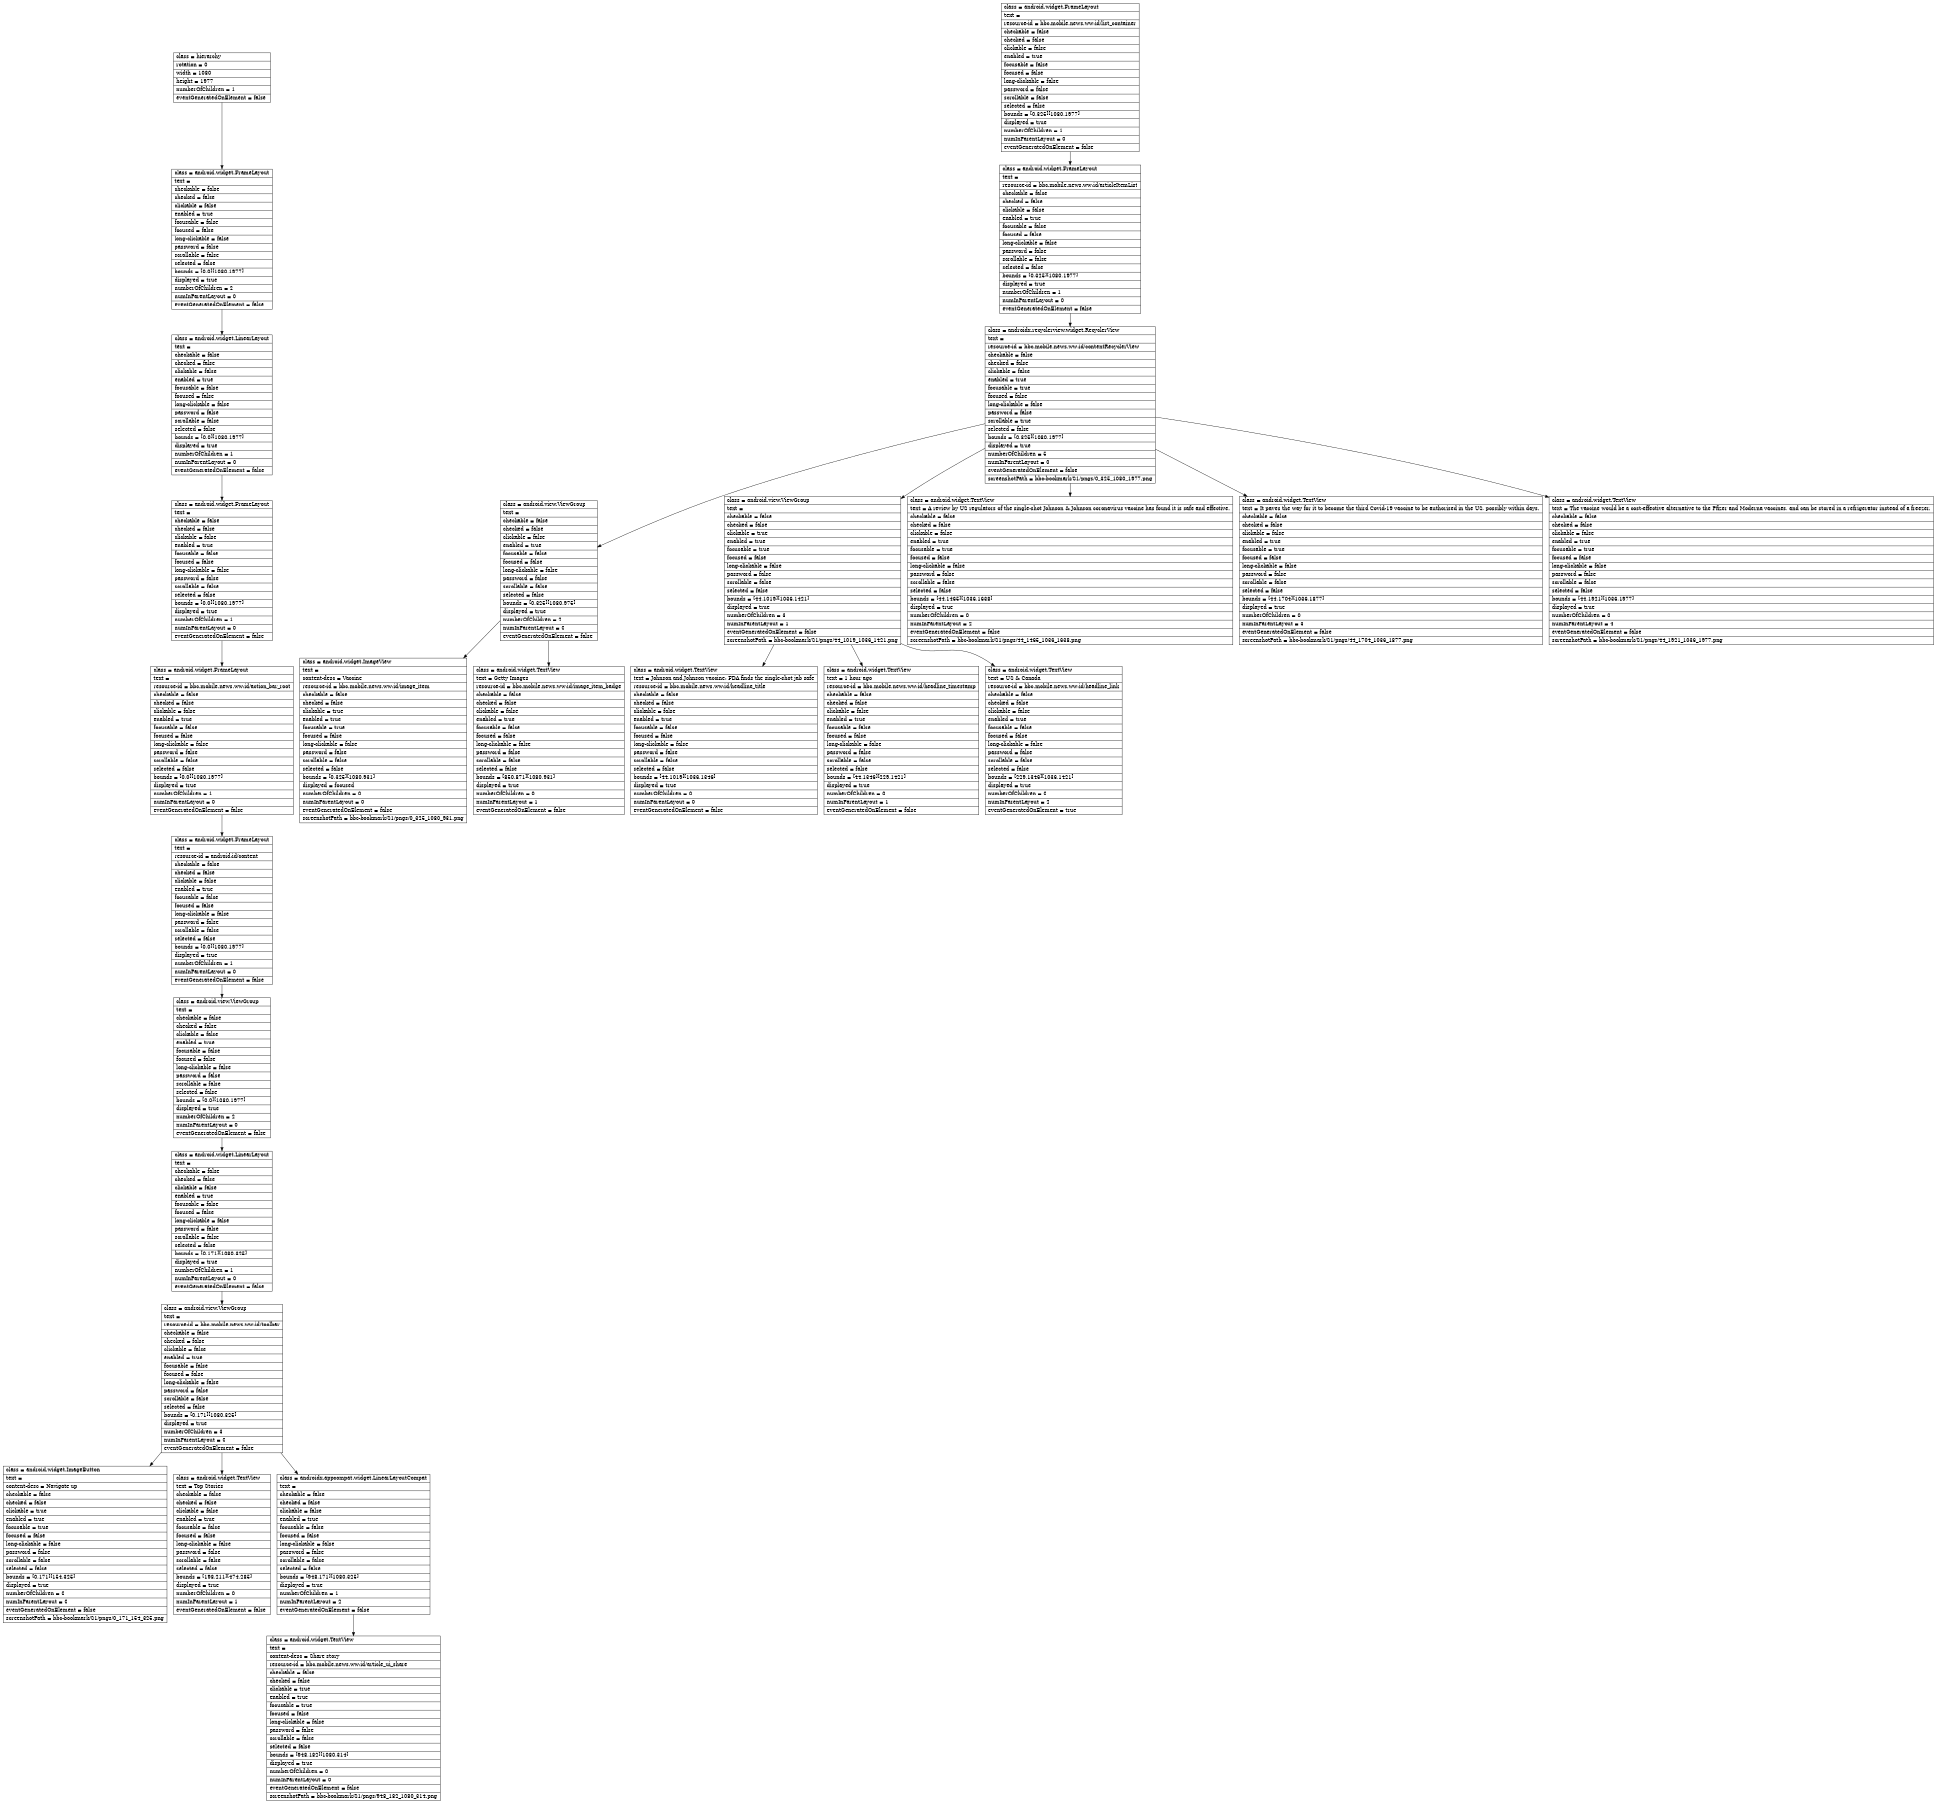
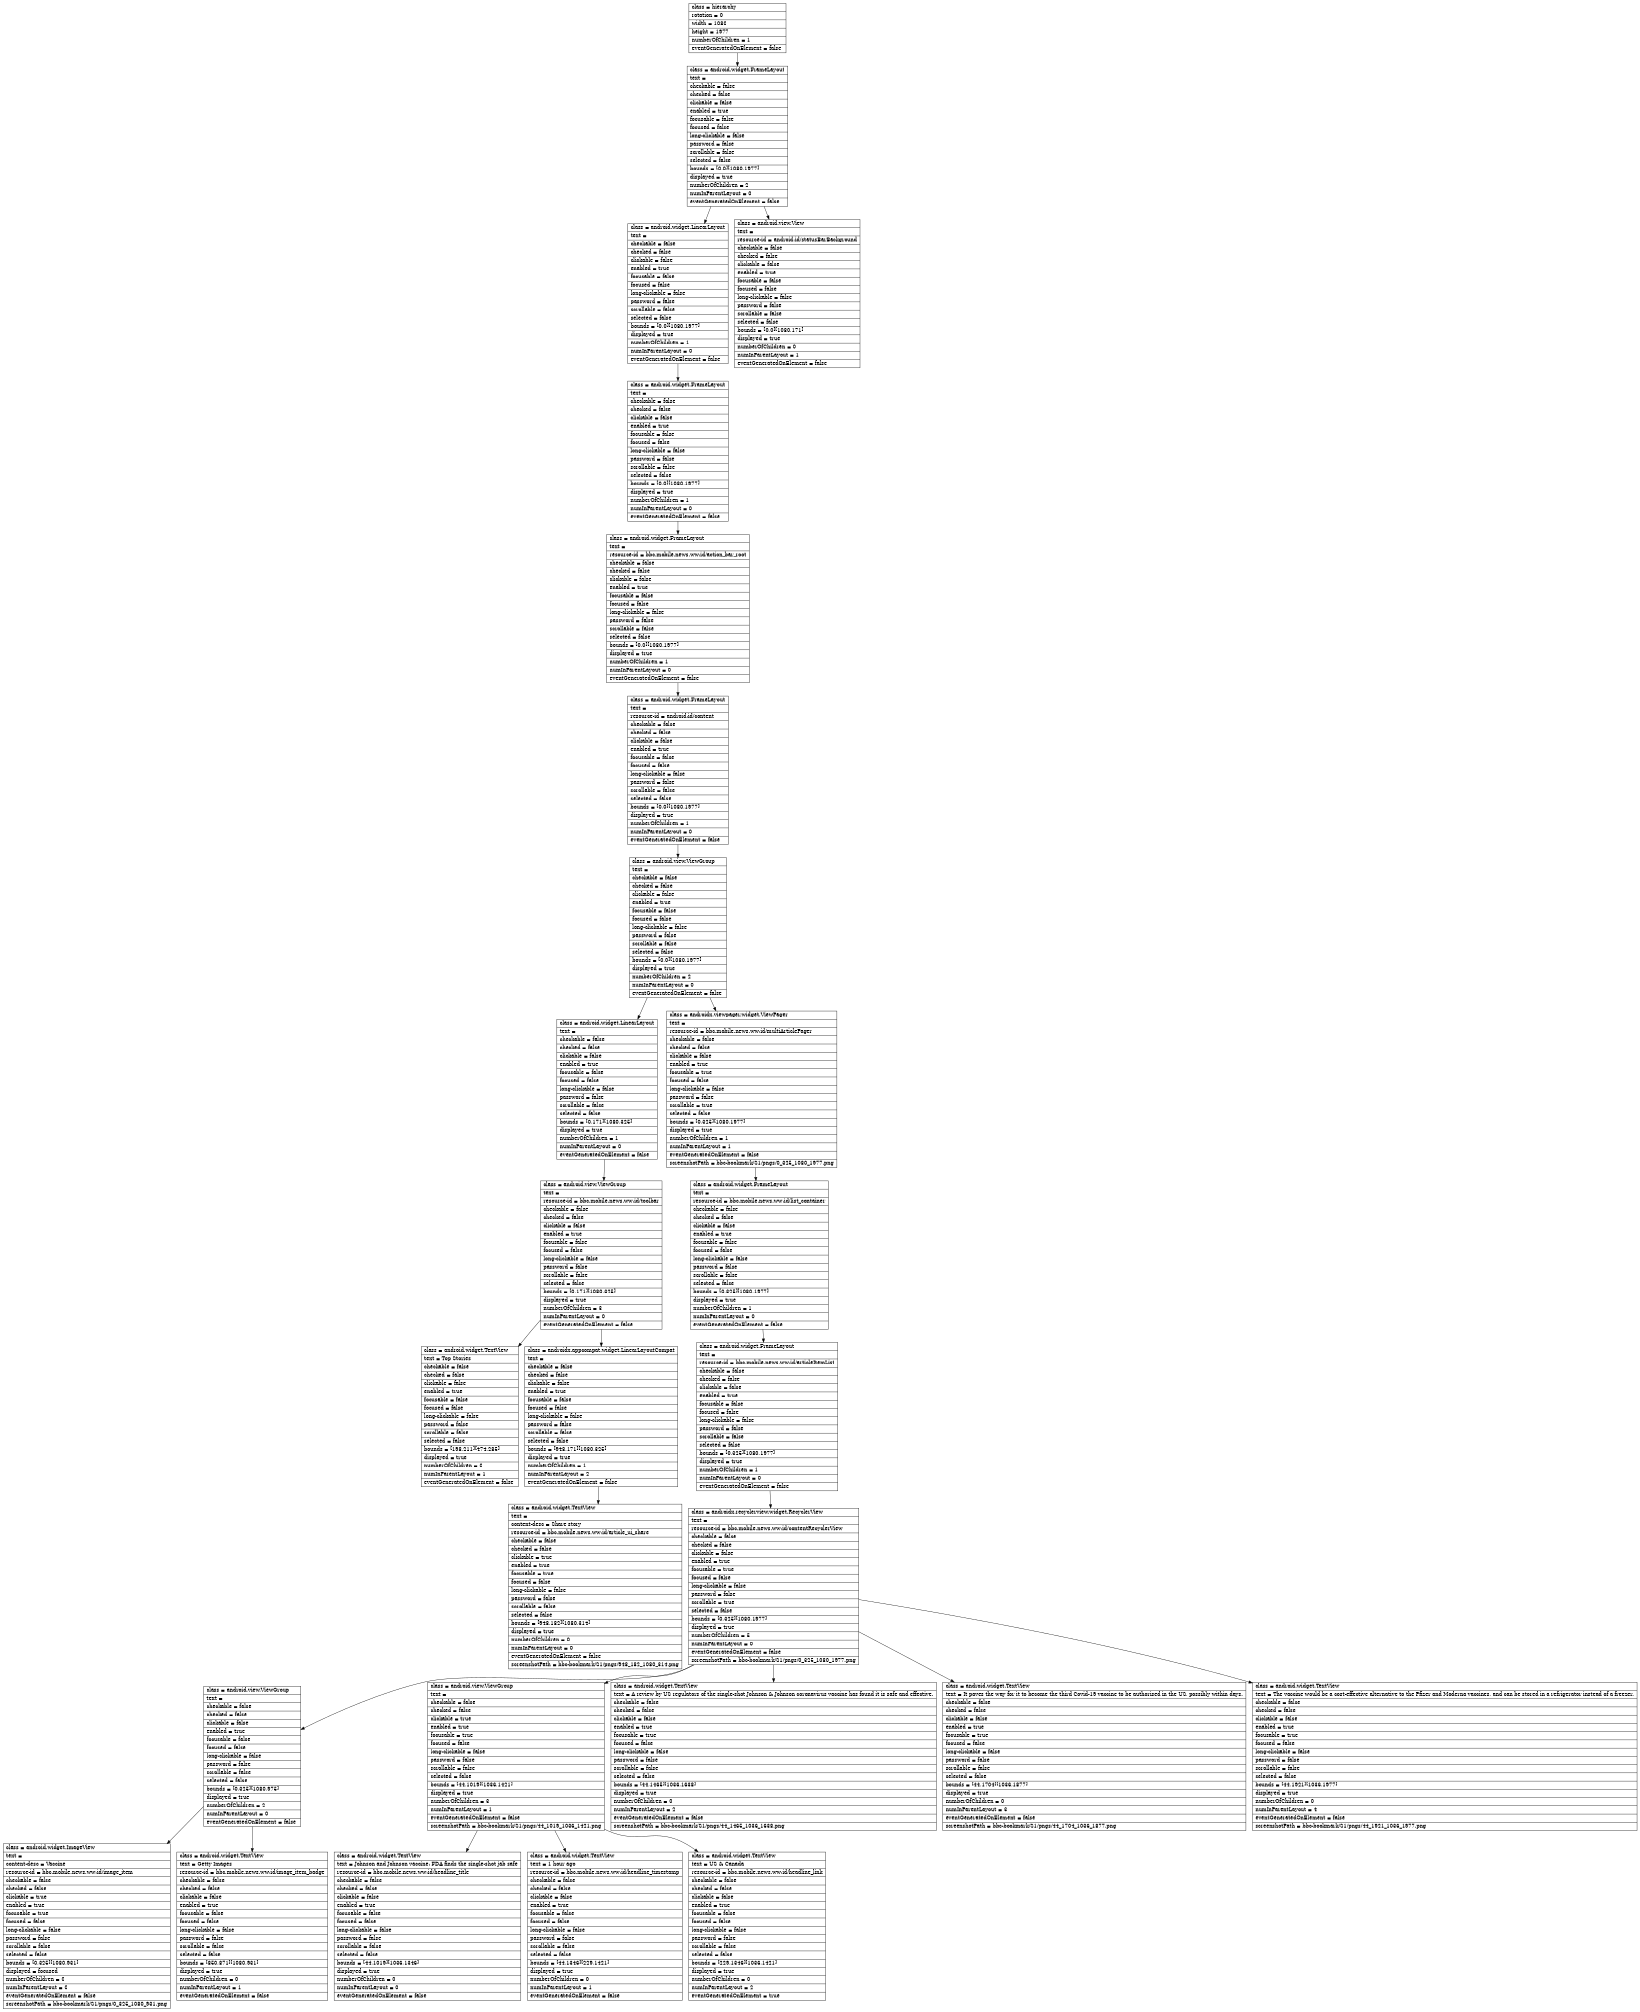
node "class = android.view.View": added
node "class = androidx.viewpager.widget.ViewPager": added
node "class = android.widget.ImageButton": removed
